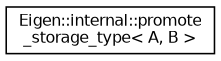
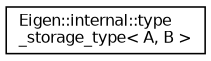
node "Eigen::internal::promote _storage_type< A, B >": label "Eigen::internal::promote _storage_type< A, B >" -> "Eigen::internal::type _storage_type< A, B >"
